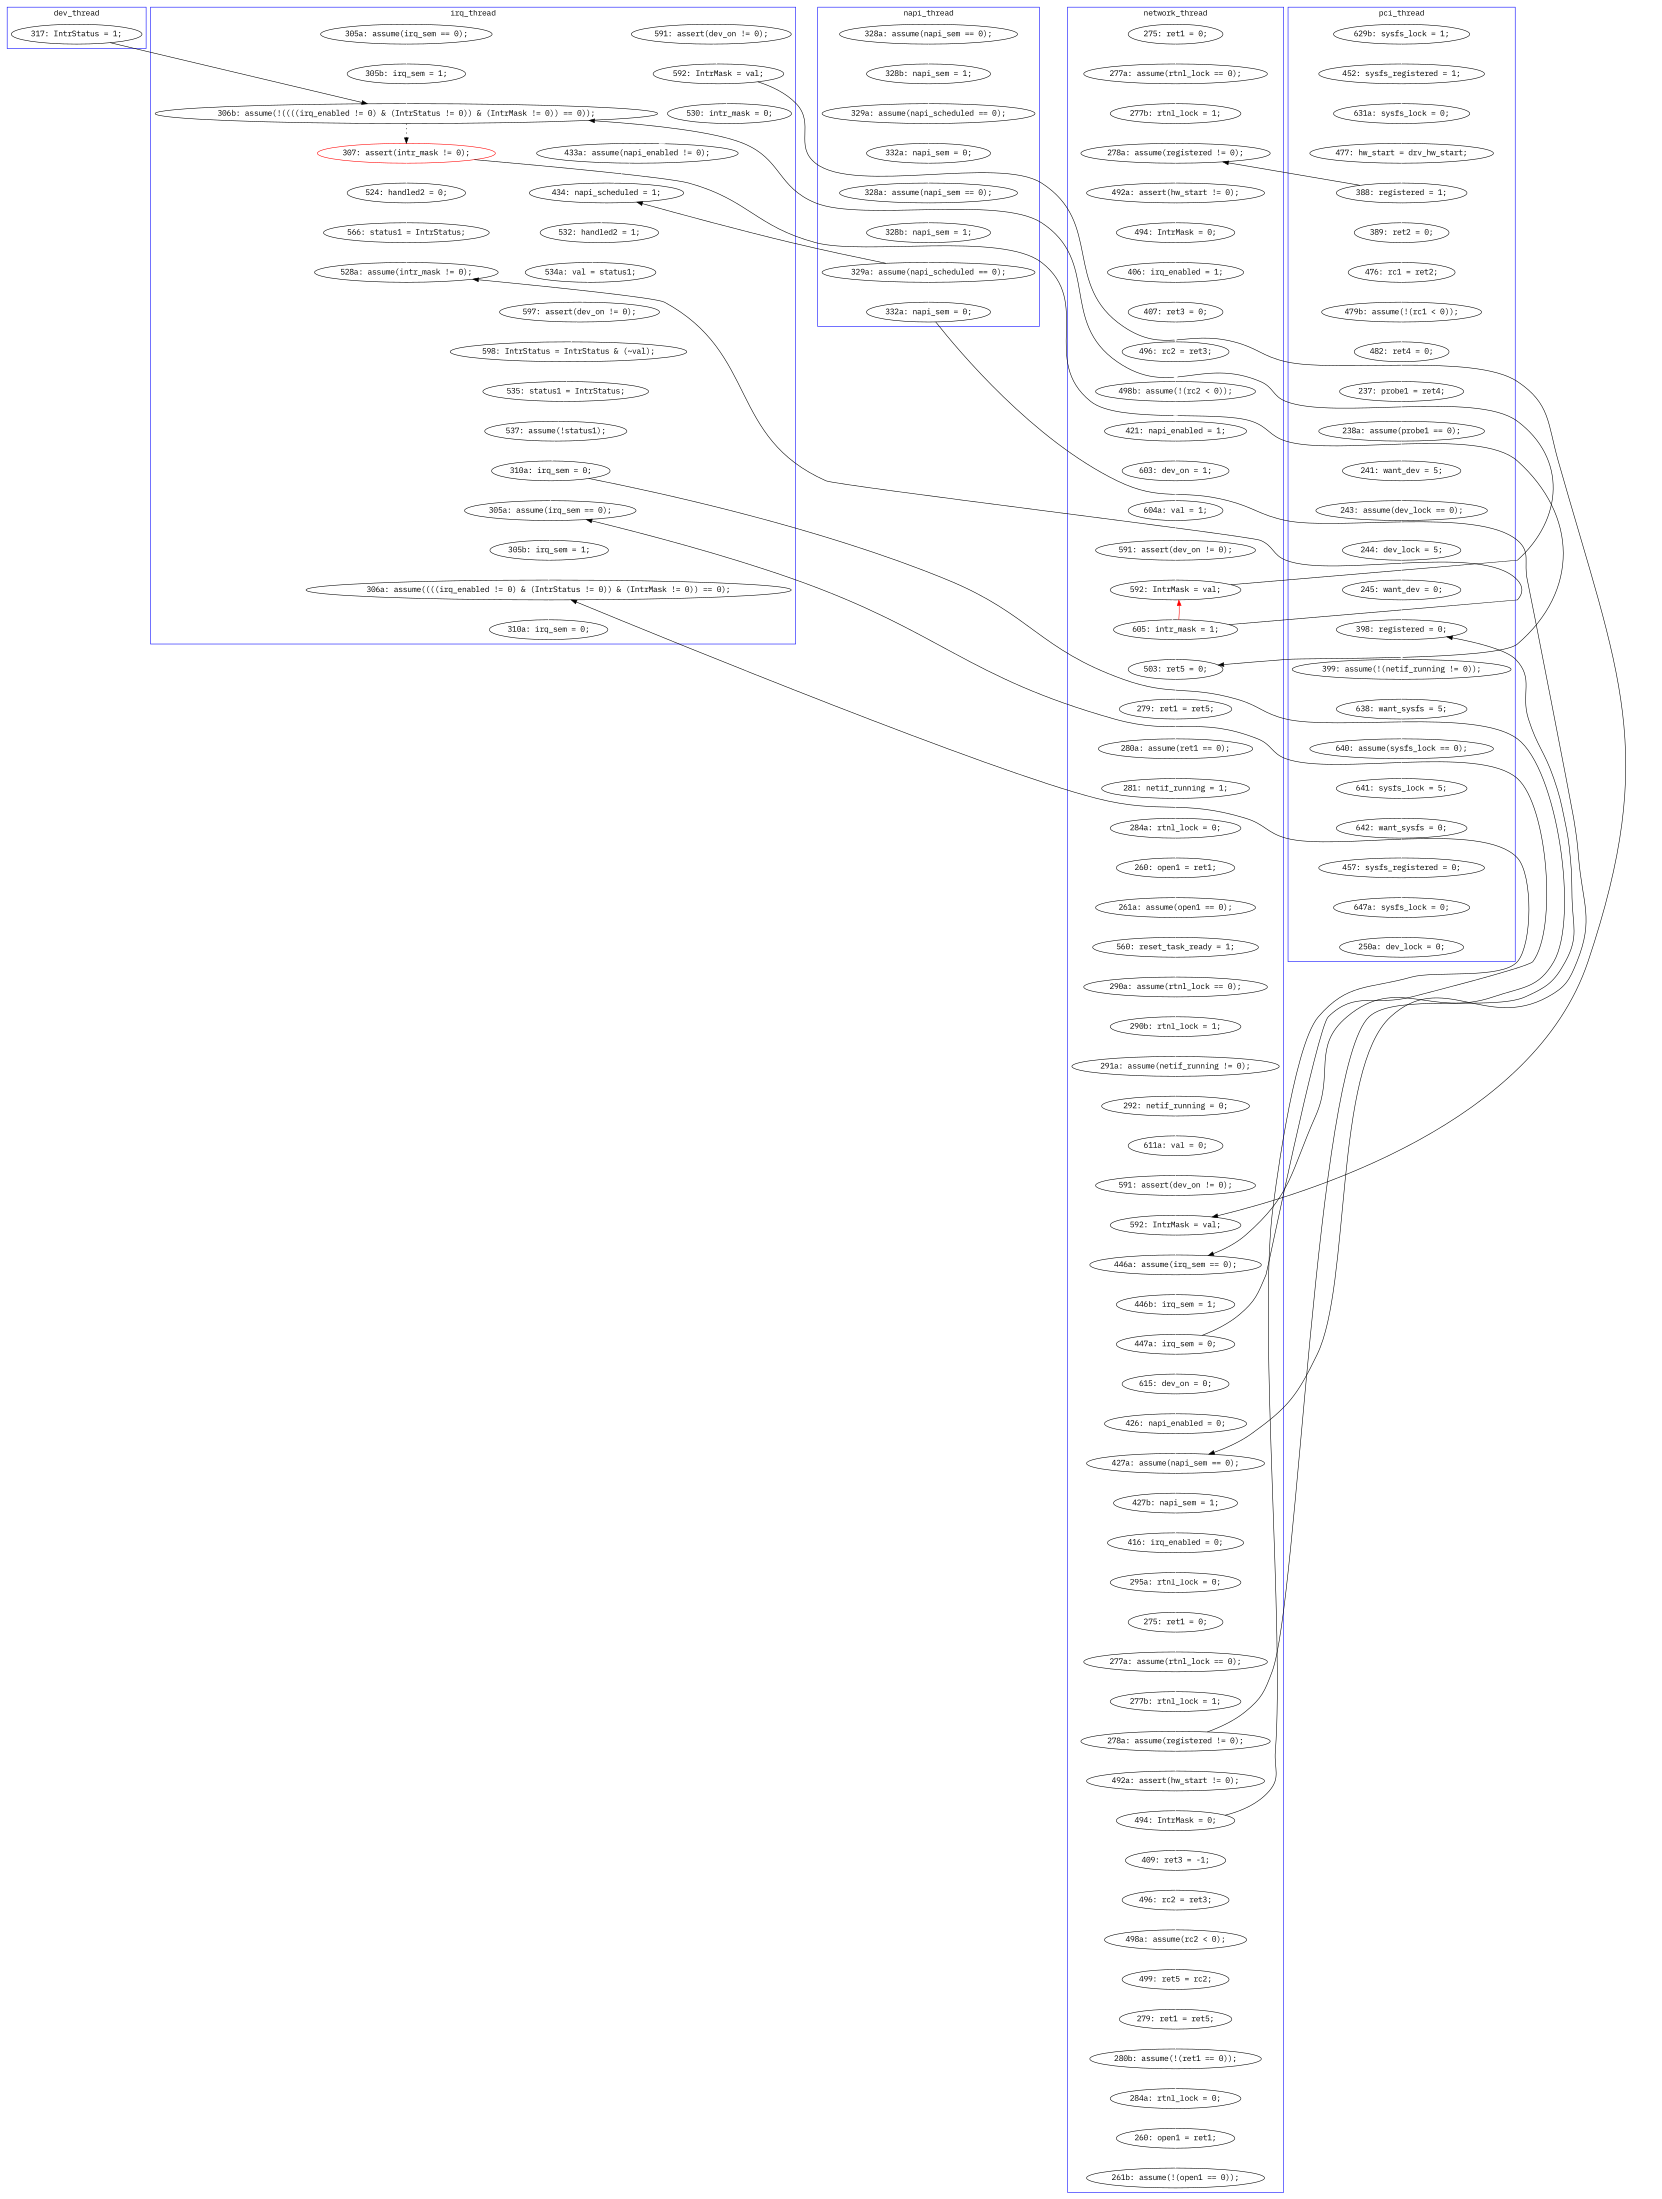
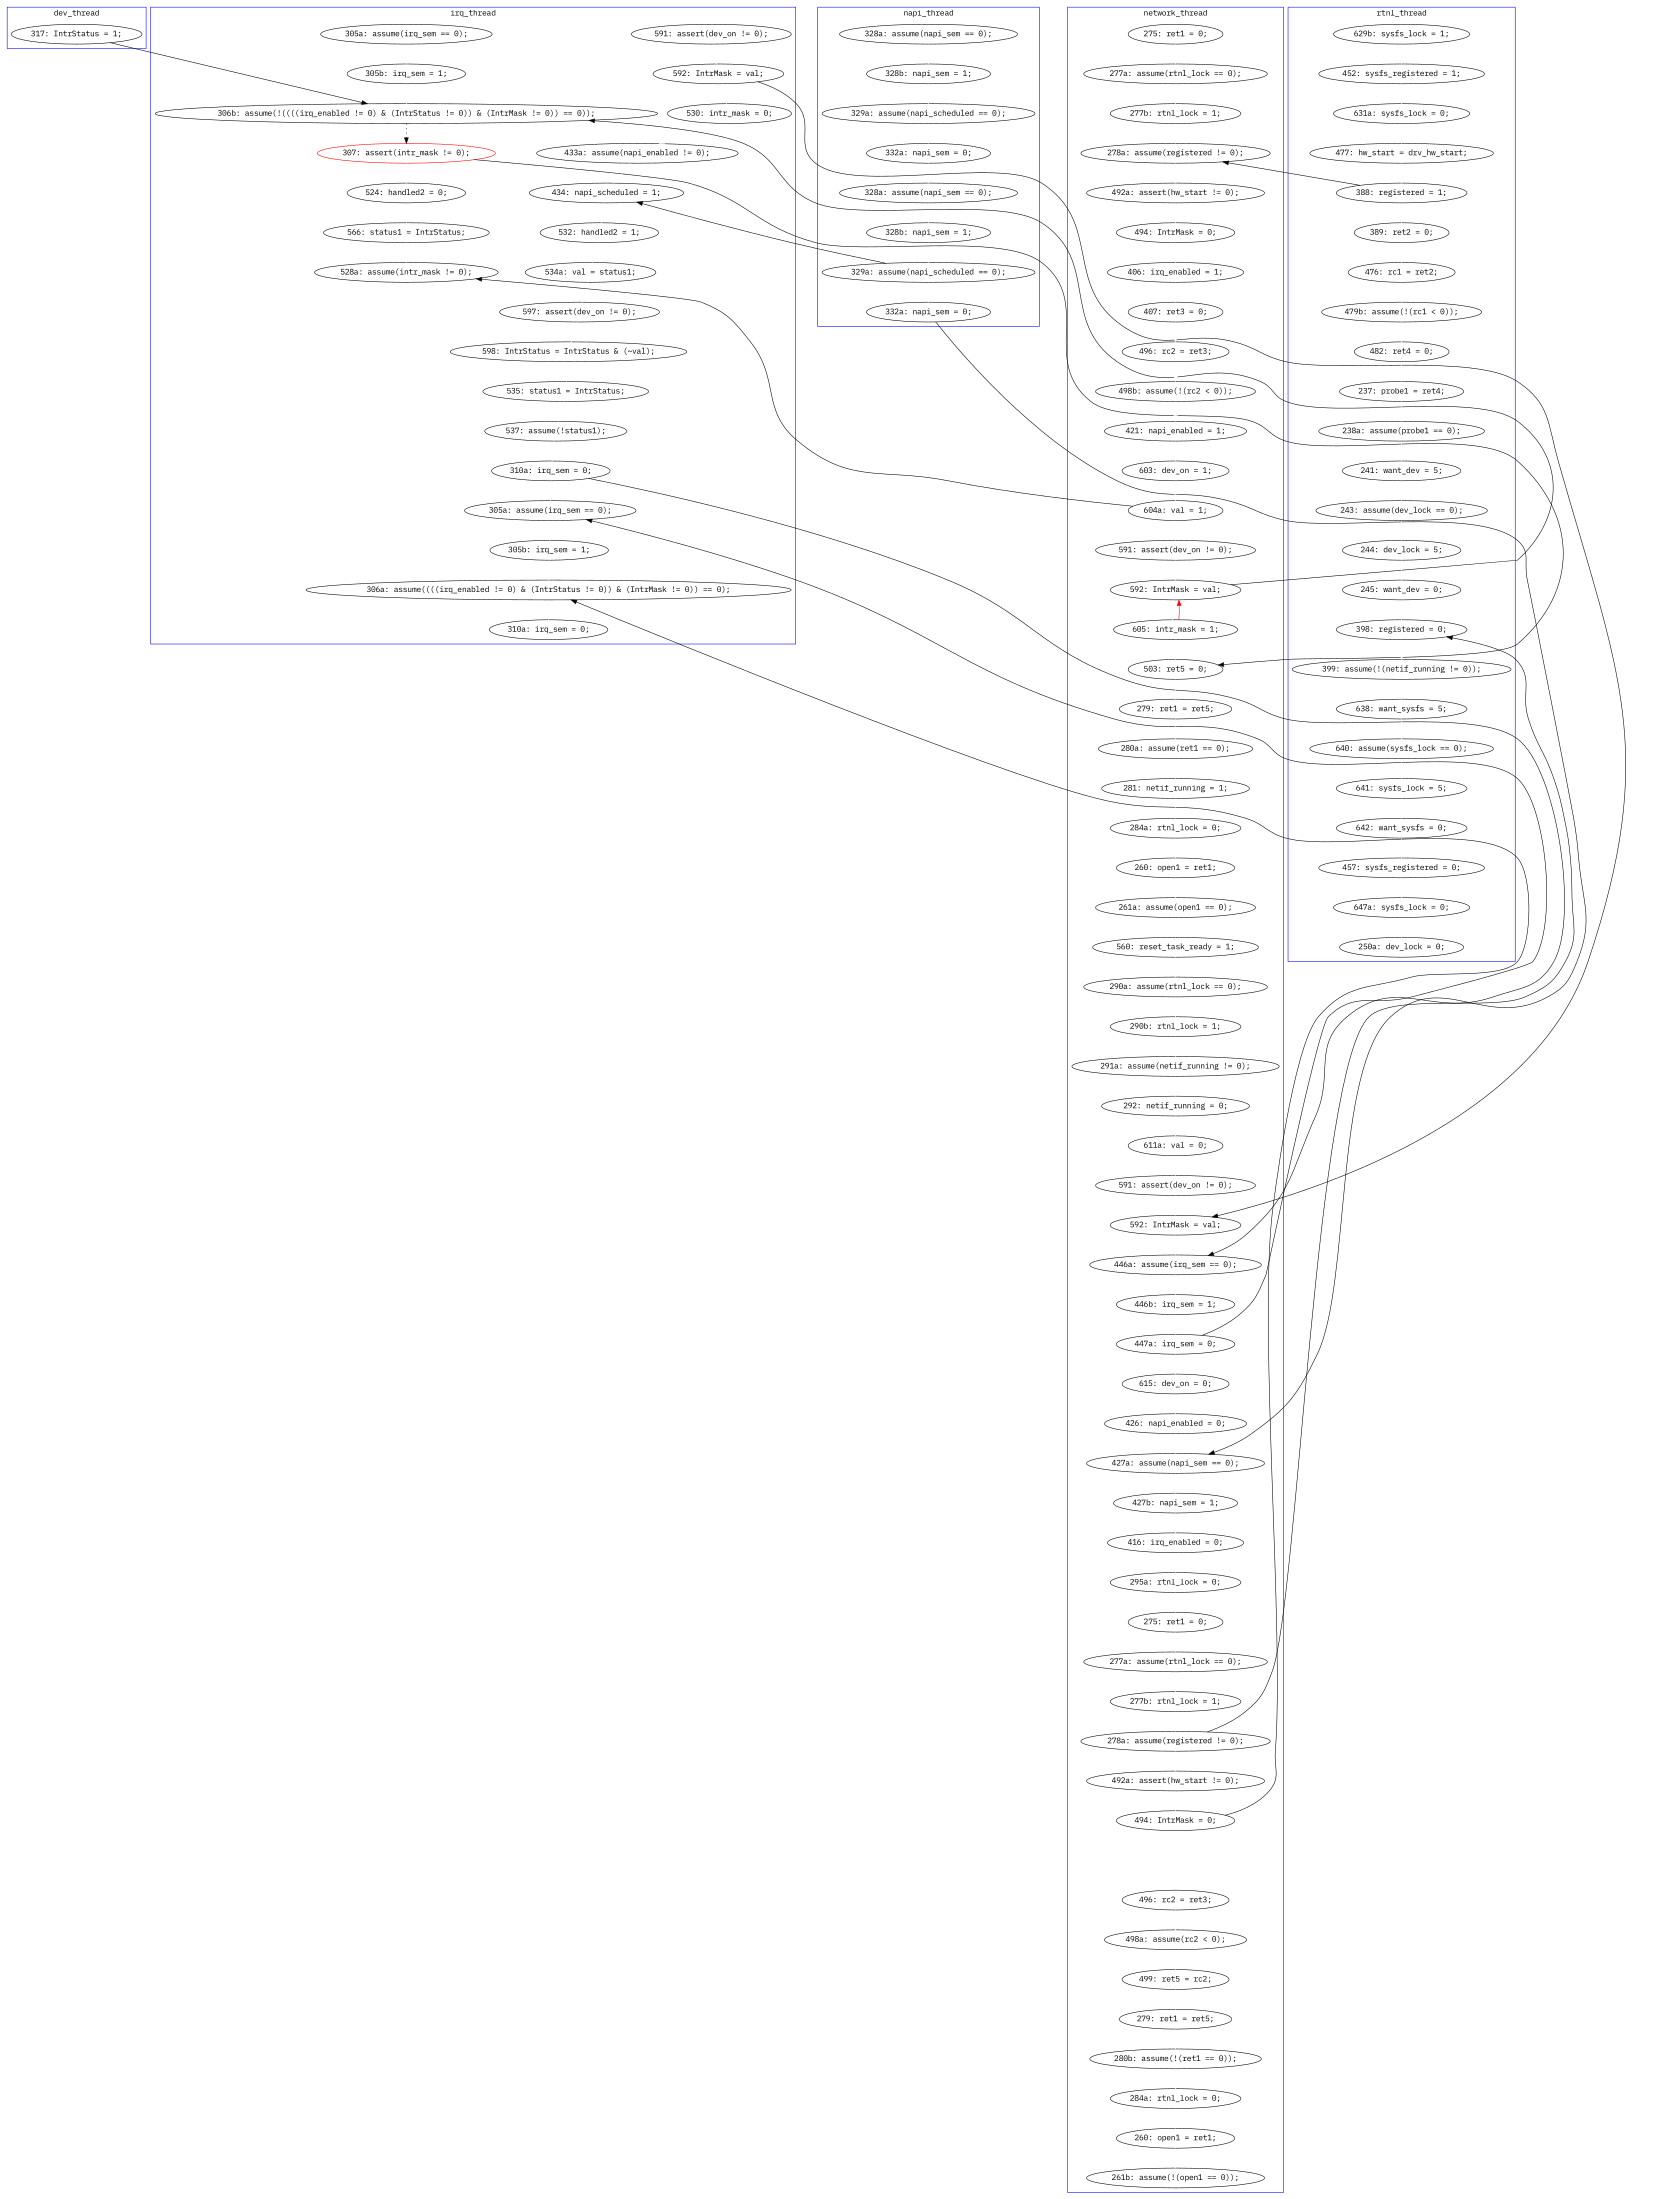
cluster "pci_thread": label "pci_thread" -> "rtnl_thread"
edge "605: intr_mask = 1;" -> "528a: assume(intr_mask != 0);": now "604a: val = 1;" -> "528a: assume(intr_mask != 0);"
node "409: ret3 = -1;": removed
